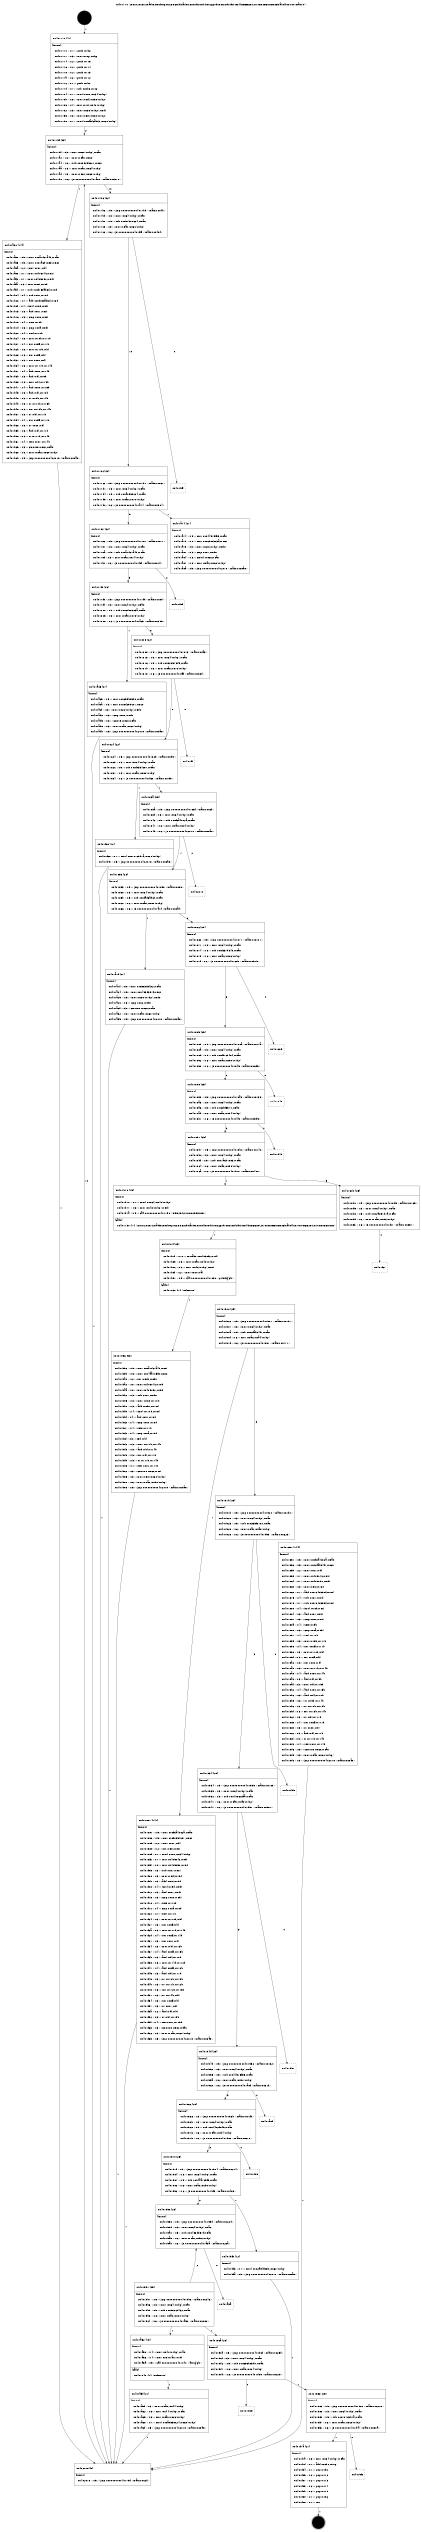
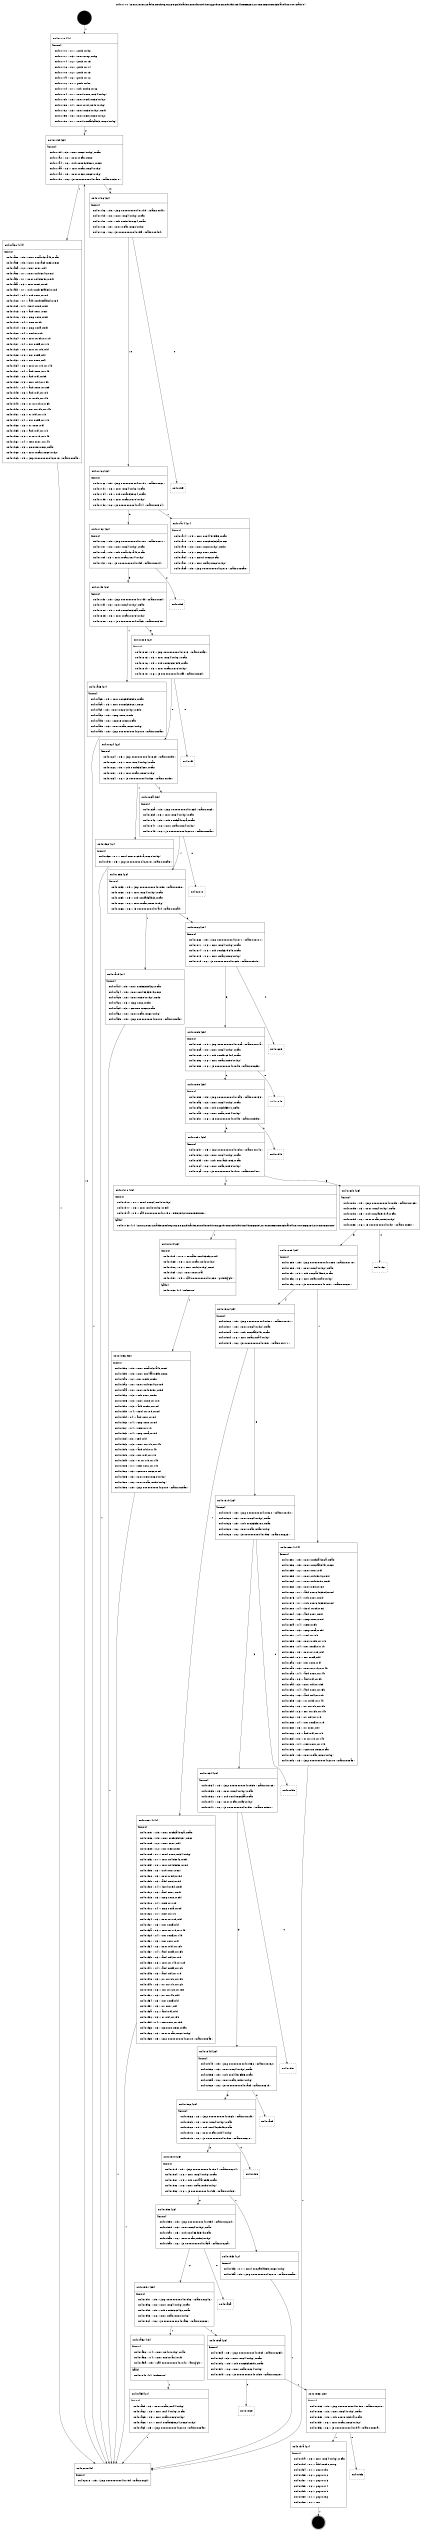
node "0x4018e9 [25]": added
edge "0x4019b1 [25]" -> "0x401998 [25]": reversed
